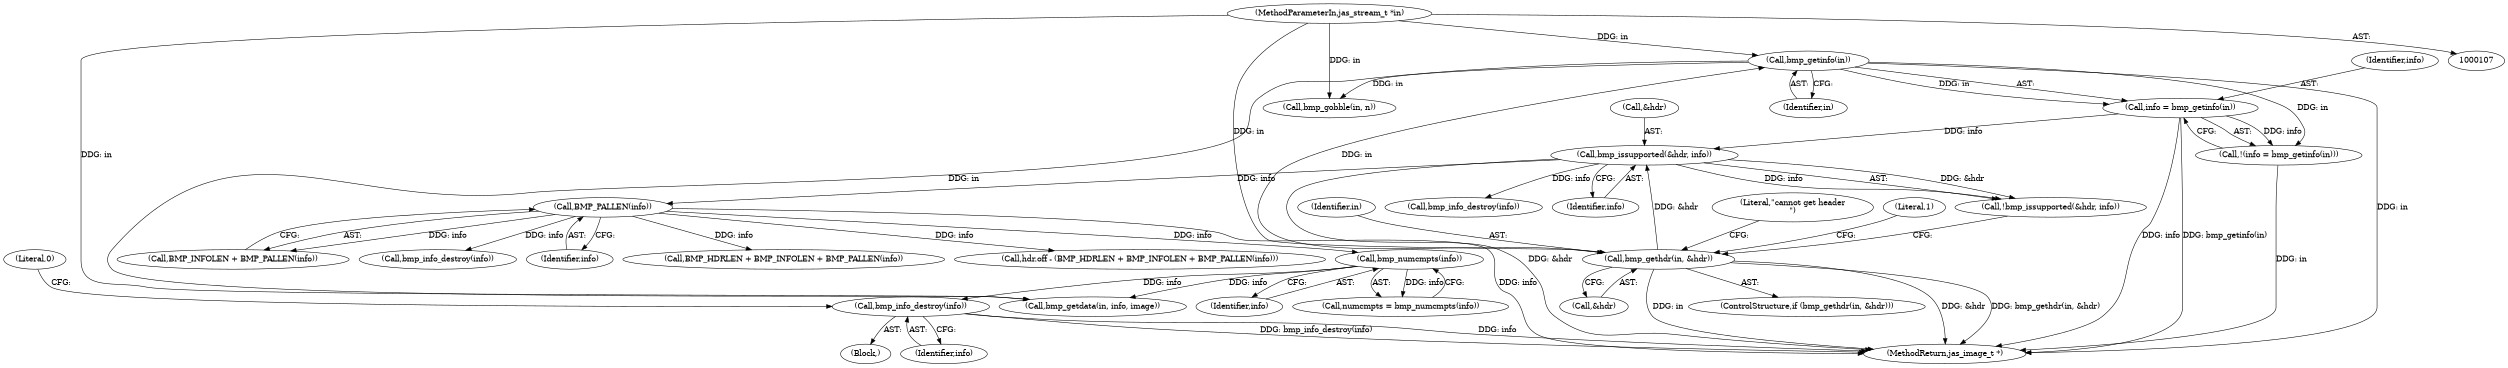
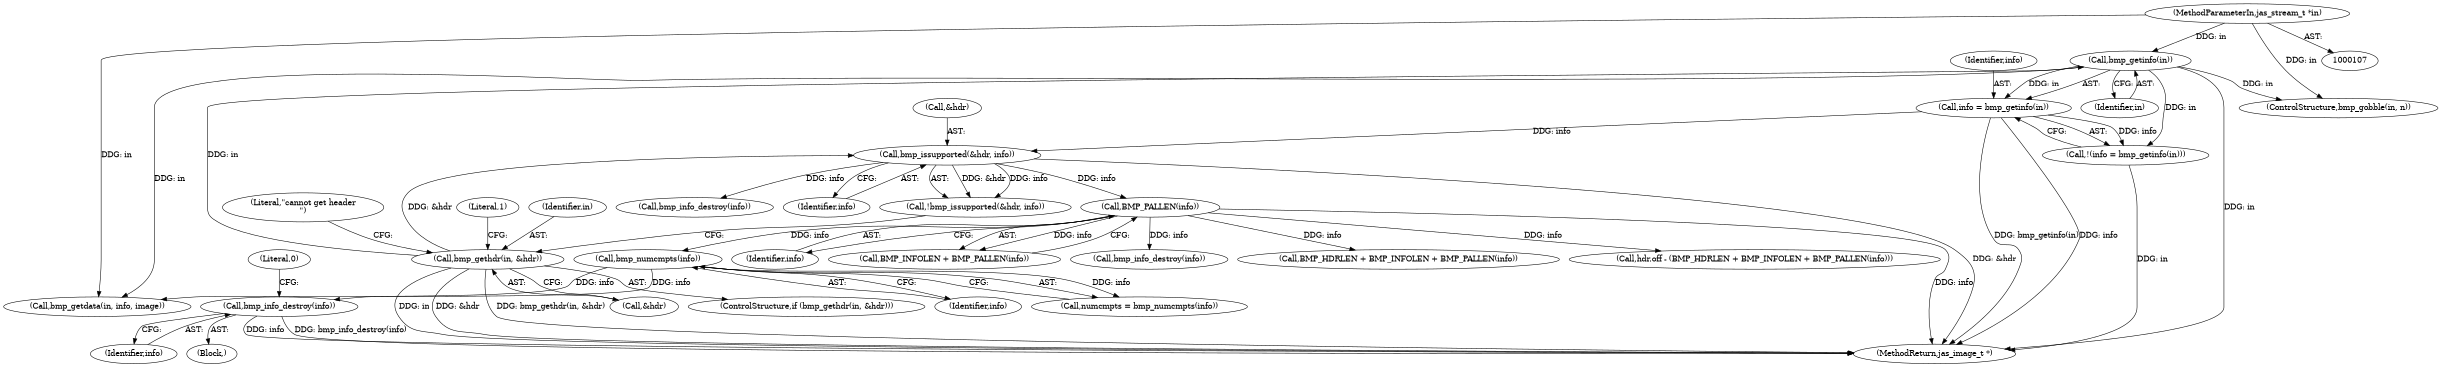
node "(Call,bmp_gobble(in, n))": label "(Call,bmp_gobble(in, n))" -> "(ControlStructure,bmp_gobble(in, n))"
edge "(MethodParameterIn,jas_stream_t *in)" -> "(Call,bmp_gethdr(in, &hdr))": removed, label "DDG: in"
